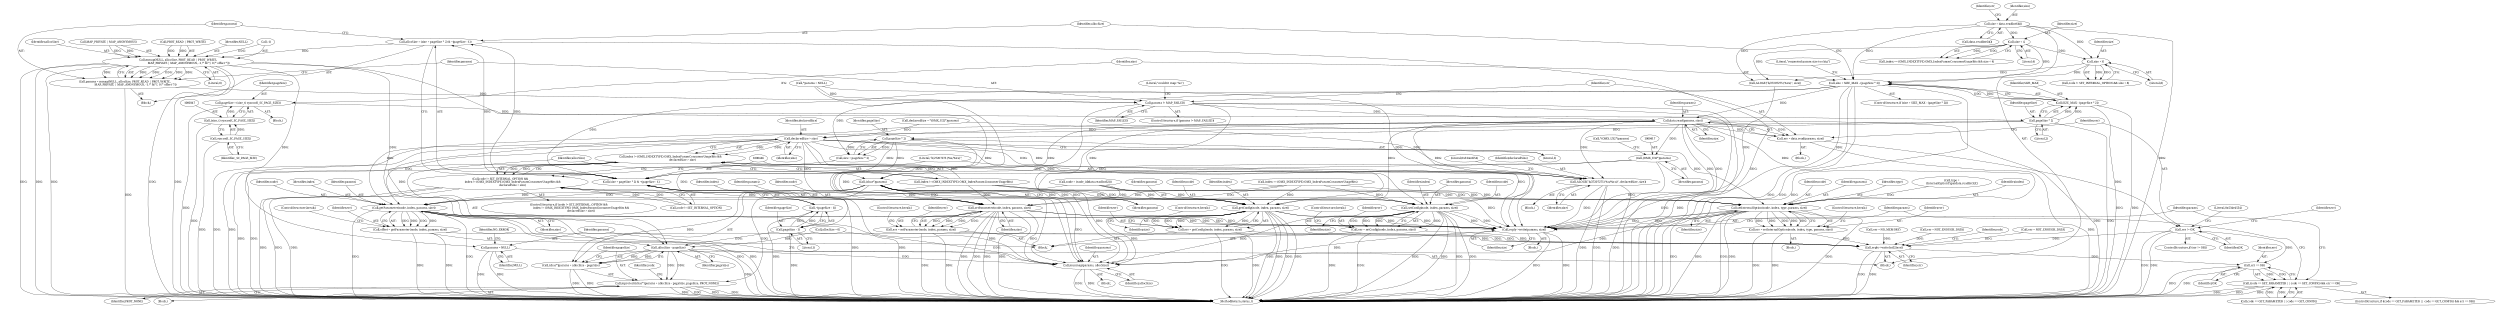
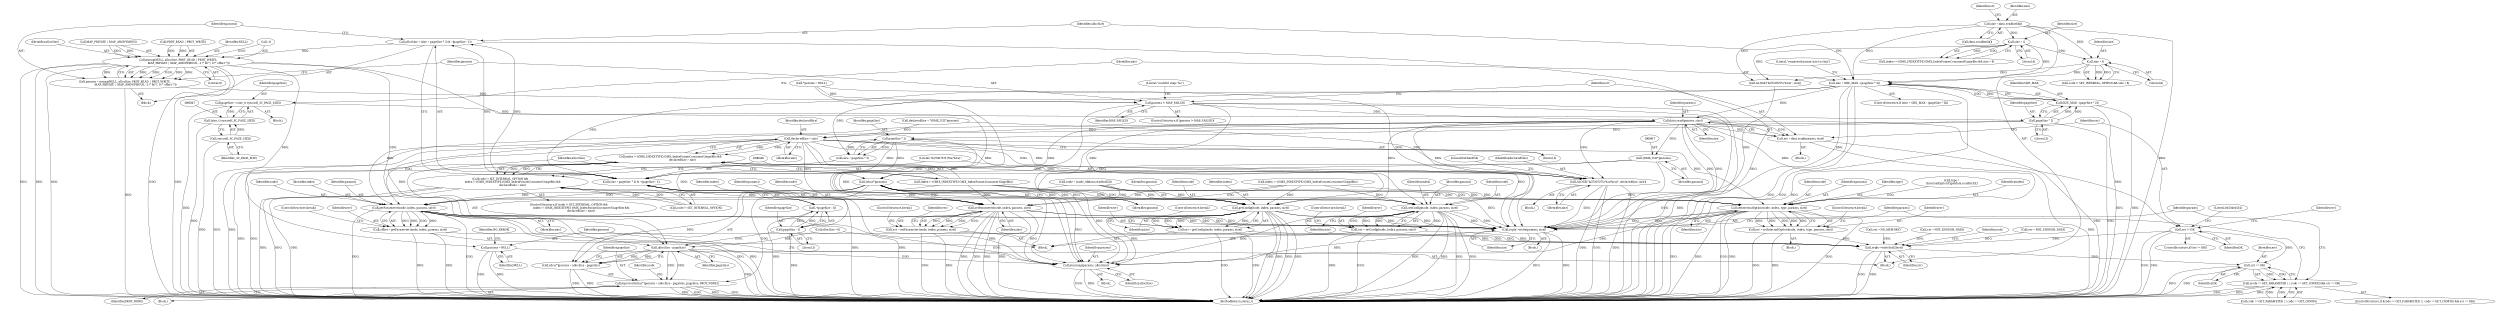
node "(Call,*(OMX_U32*)params)": removed
